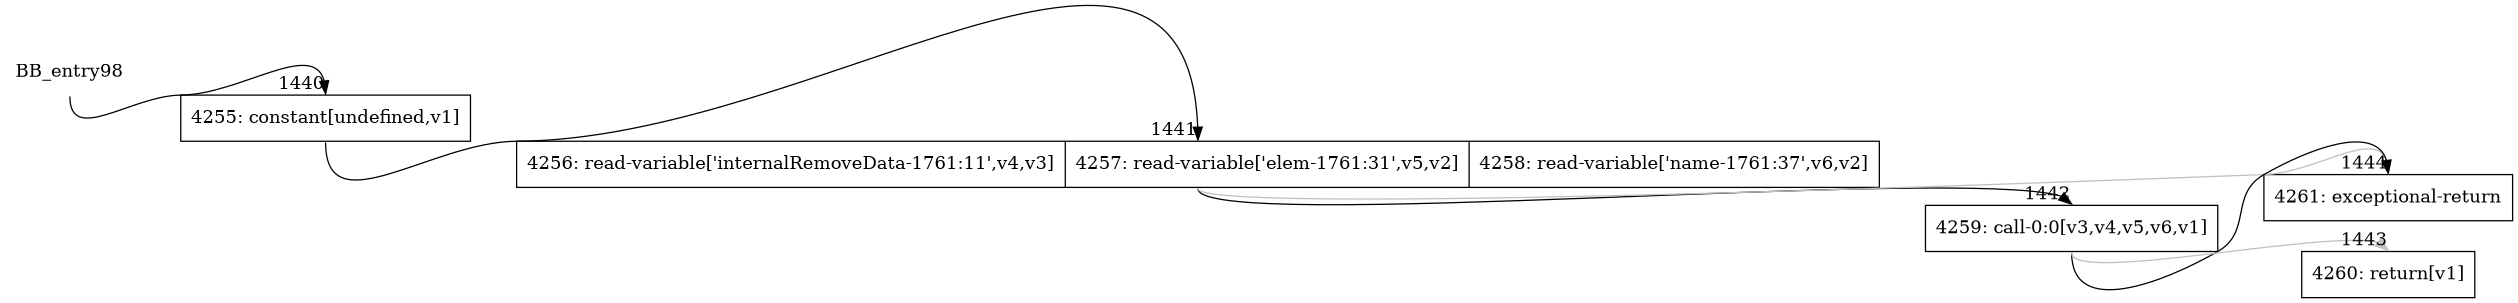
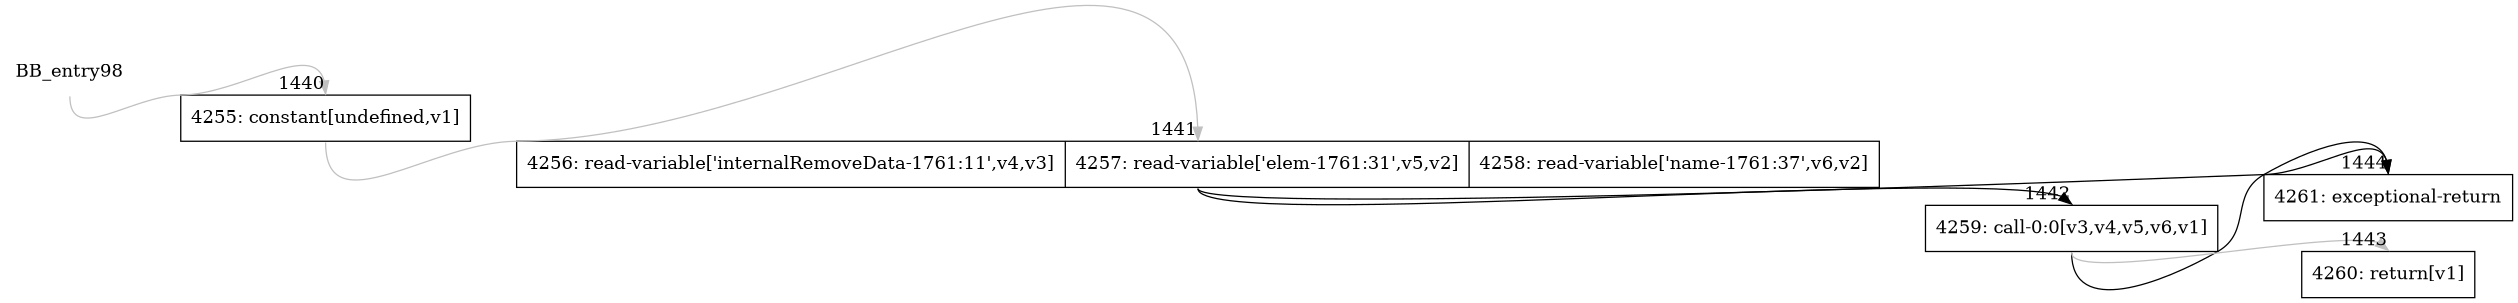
edge "4255: constant[undefined,v1]" -> "4256: read-variable['internalRemoveData-1761:11',v4,v3]": color black -> gray
edge "BB_entry98" -> "4255: constant[undefined,v1]": color black -> gray
edge "4256: read-variable['internalRemoveData-1761:11',v4,v3]" -> "4261: exceptional-return": color gray -> black
